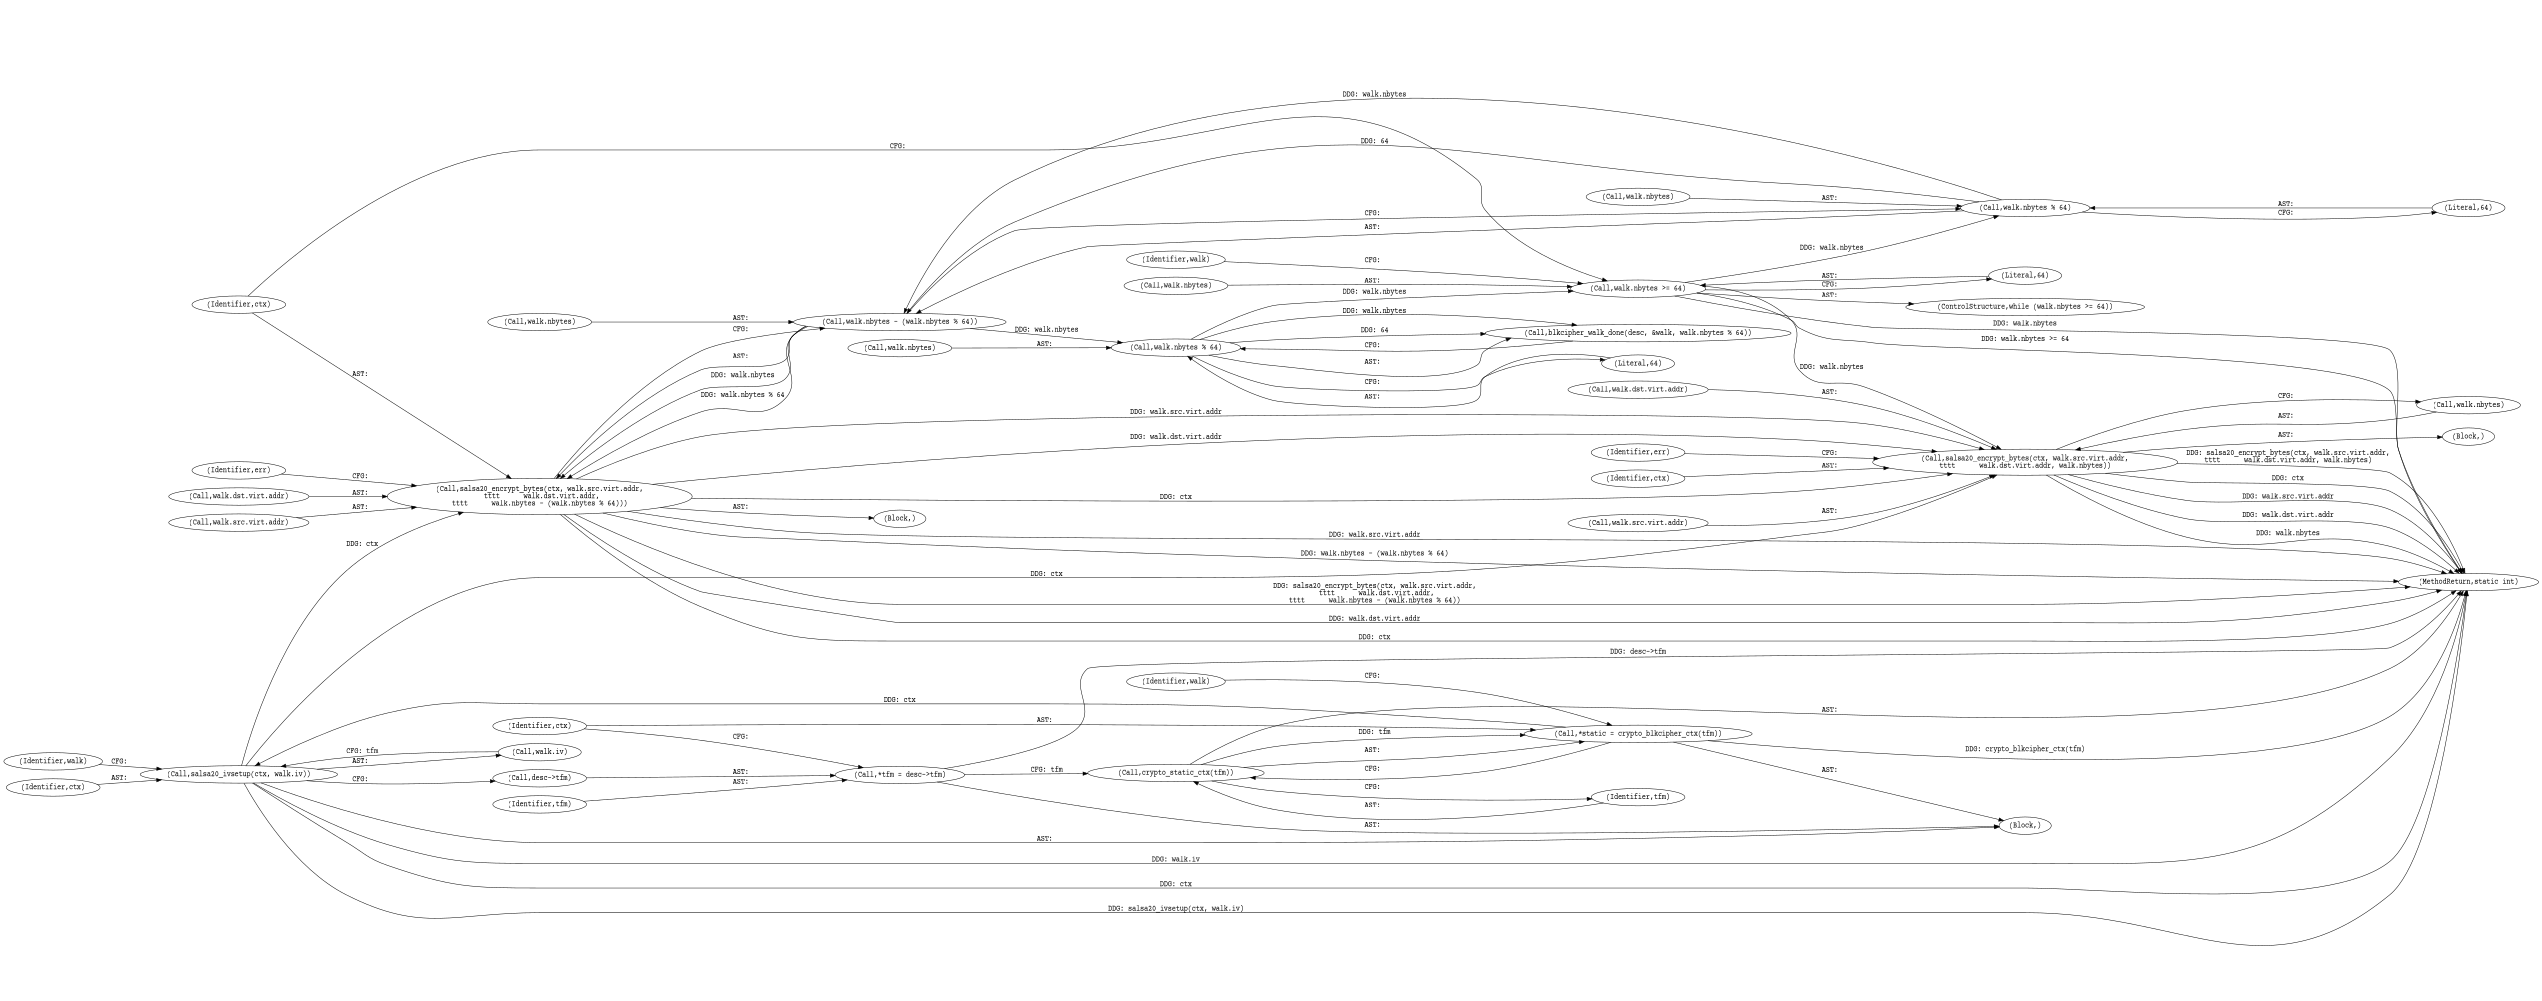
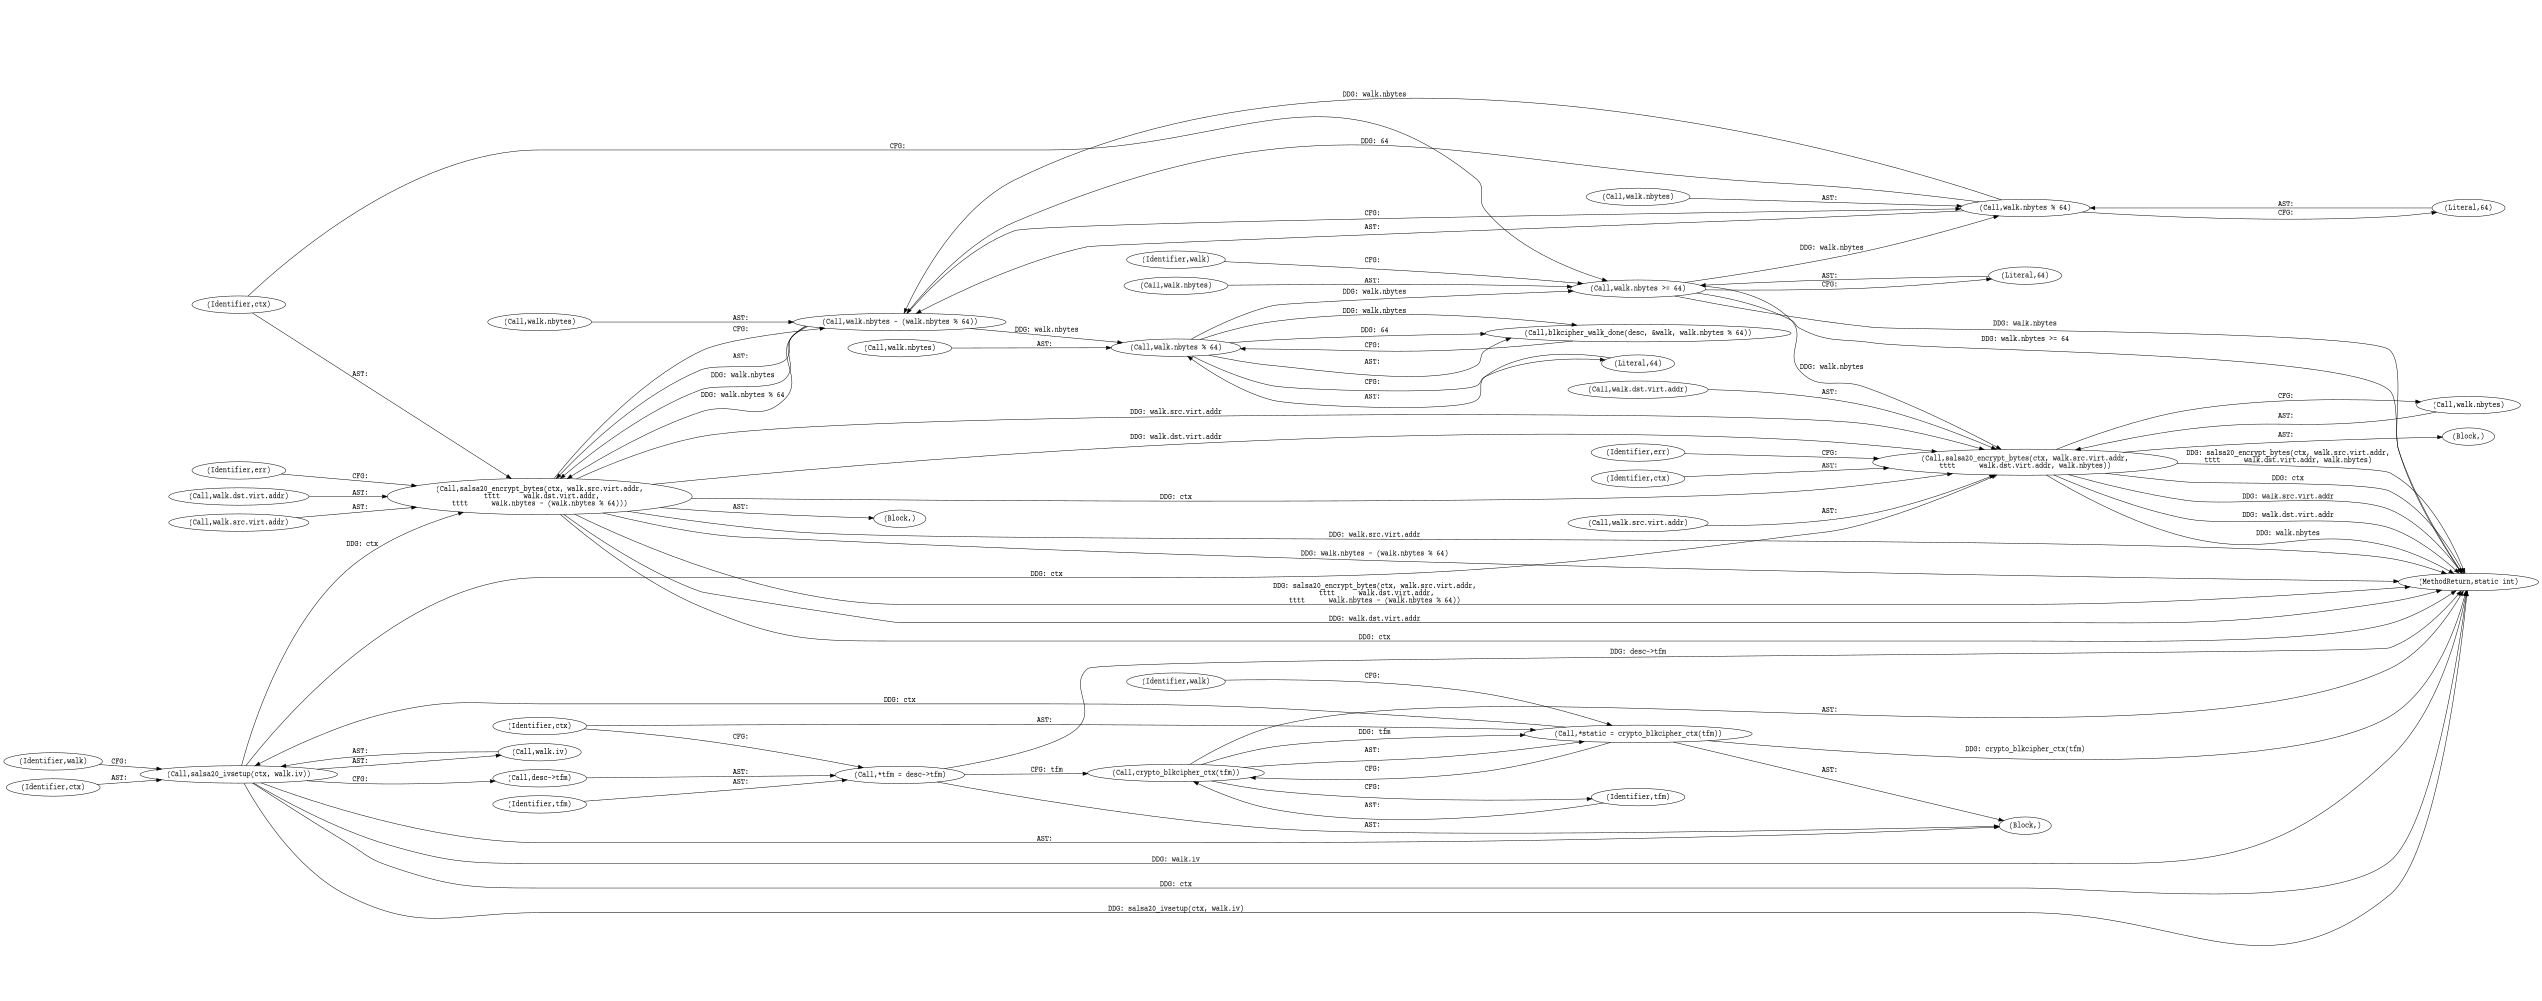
node "(ControlStructure,while (walk.nbytes >= 64))": removed
edge "(Call,walk.iv)" -> "(Call,salsa20_ivsetup(ctx, walk.iv))": label "CFG: tfm" -> "AST: "
node "(Call,crypto_static_ctx(tfm))": label "(Call,crypto_static_ctx(tfm))" -> "(Call,crypto_blkcipher_ctx(tfm))"
